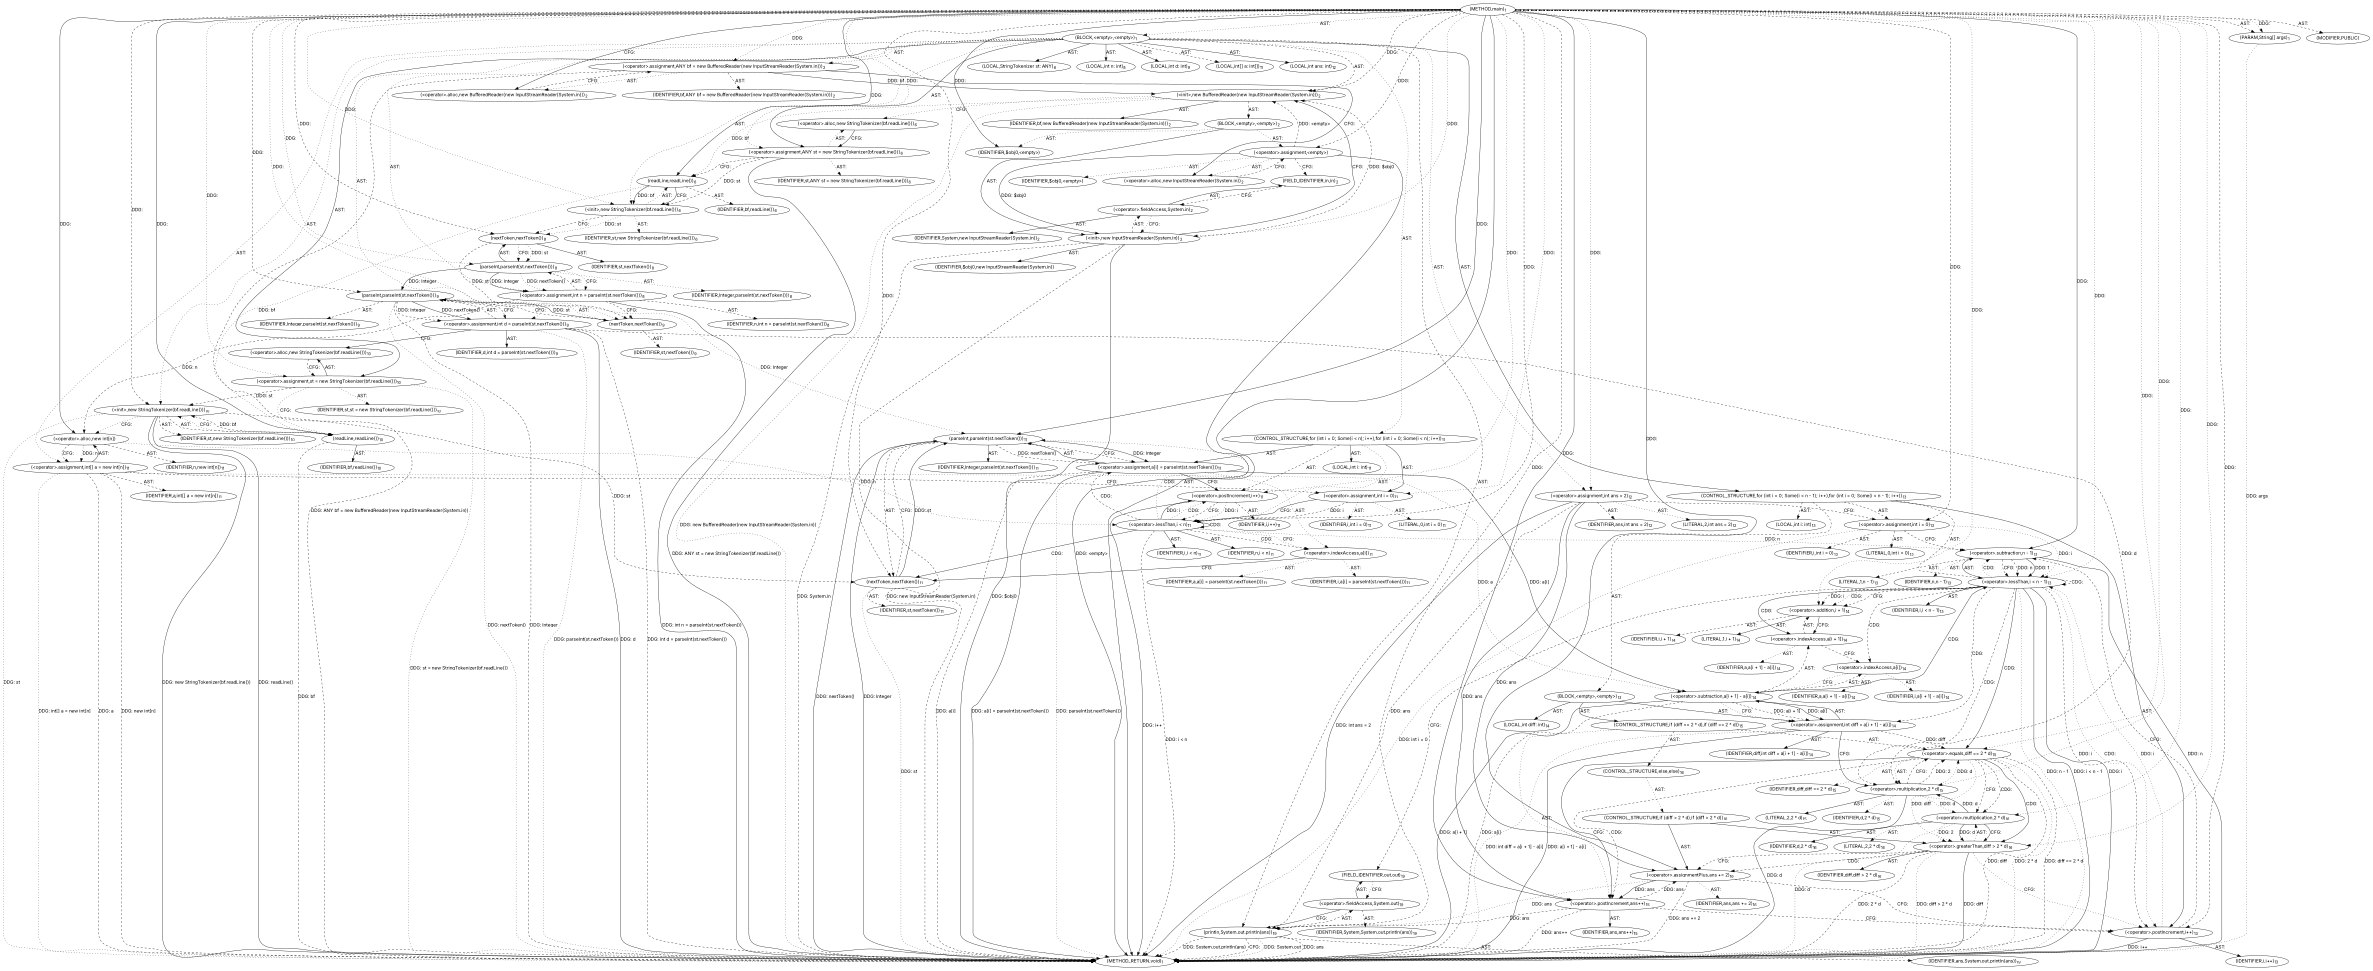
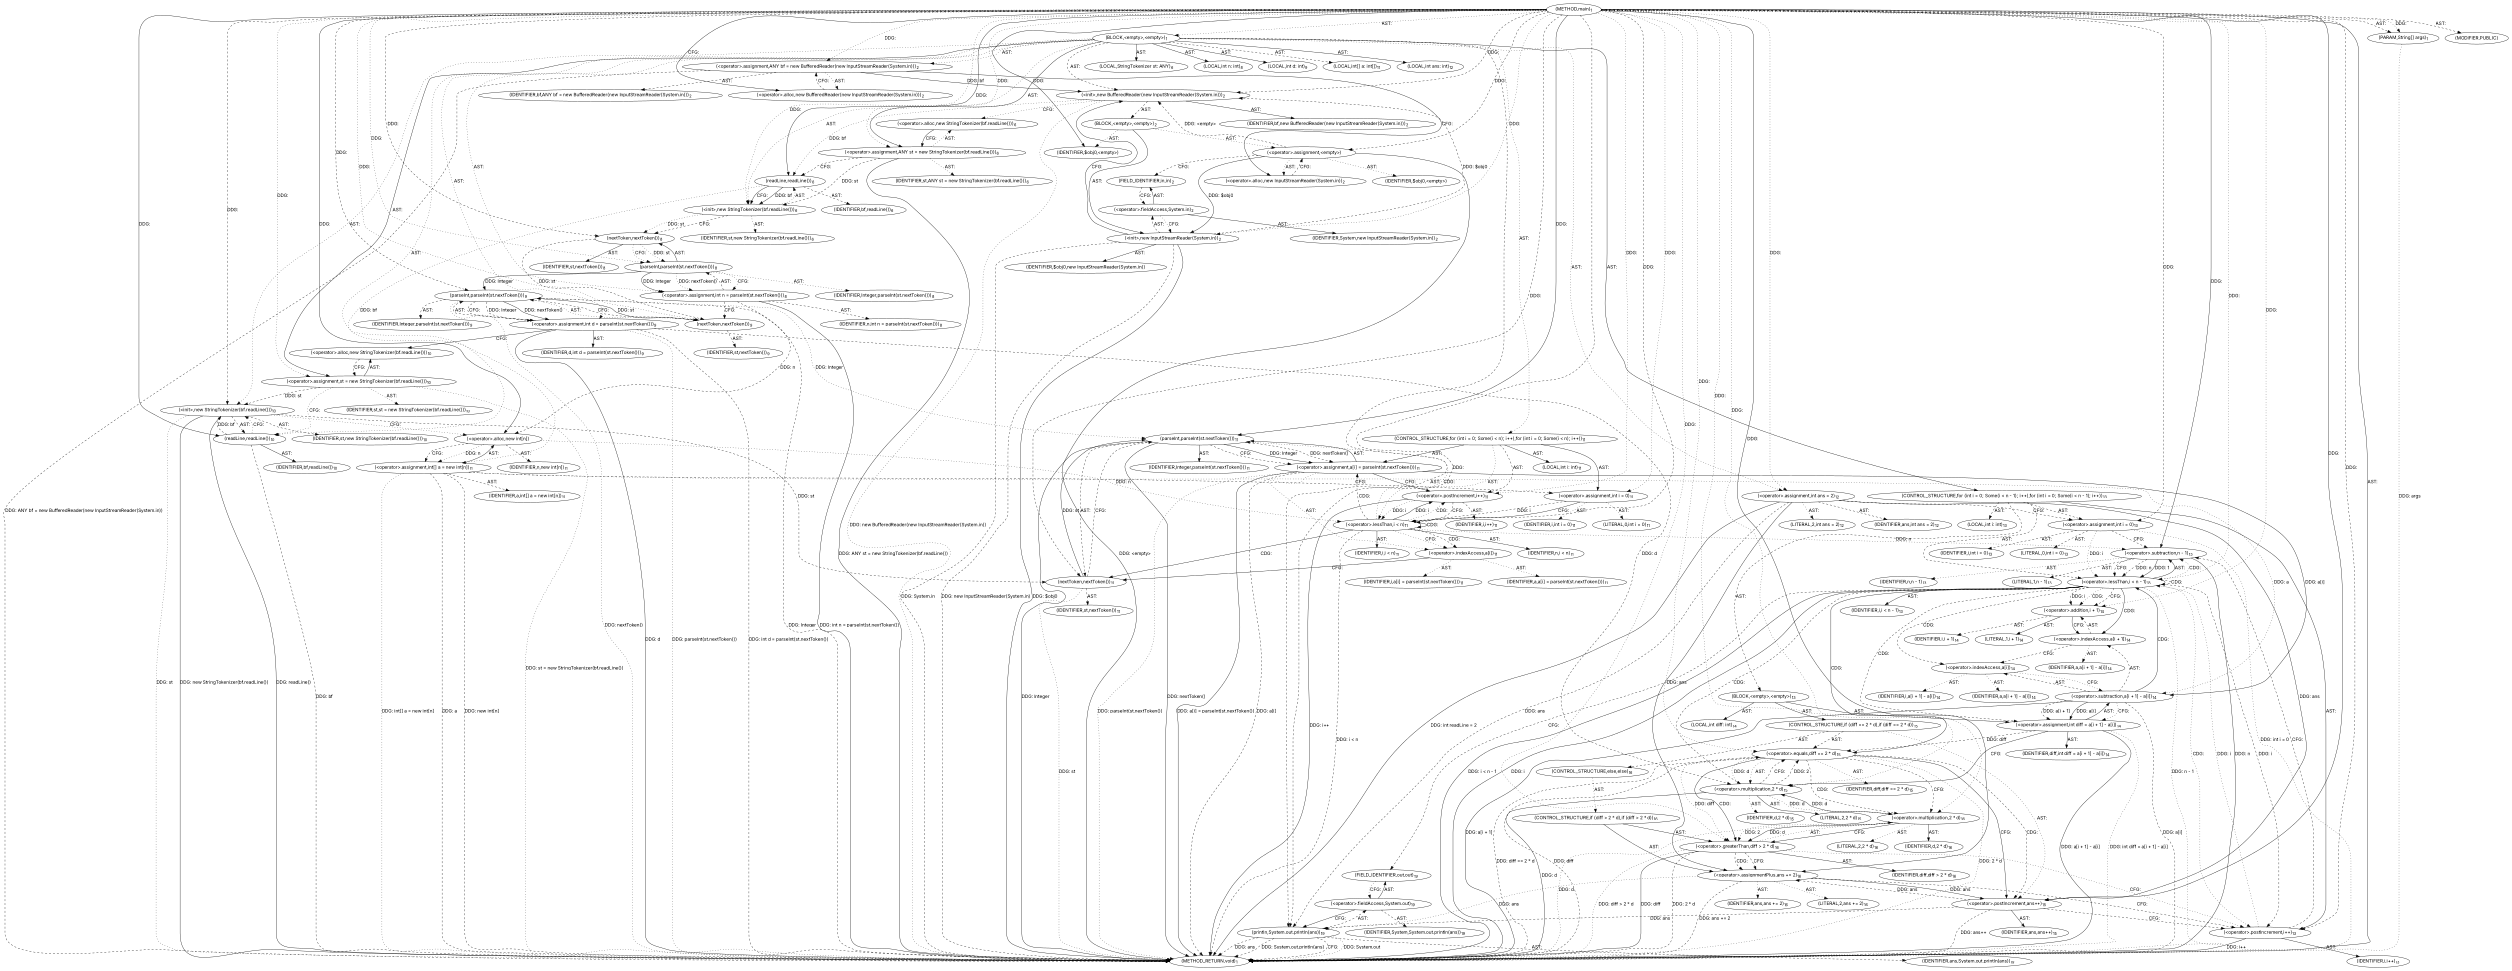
edge "(<operator>.assignment,int ans = 2)" -> "(METHOD_RETURN,void)": label "DDG: int ans = 2" -> "DDG: int readLine = 2"
node "(LITERAL,2,ans += 2)": added
